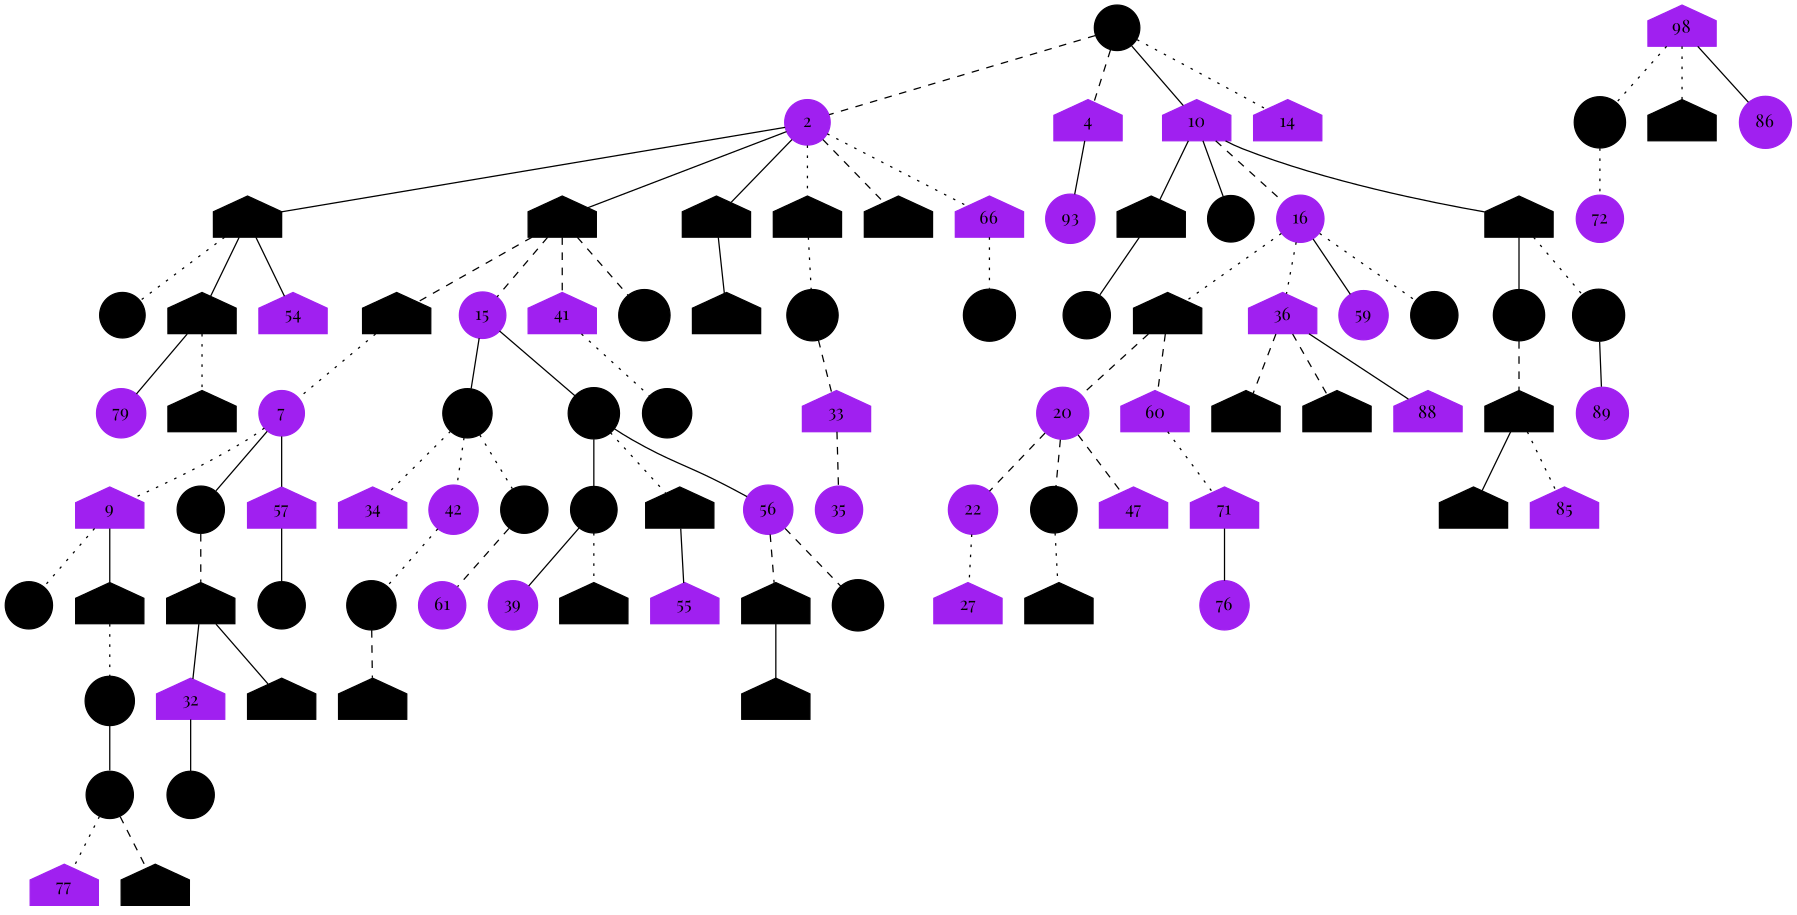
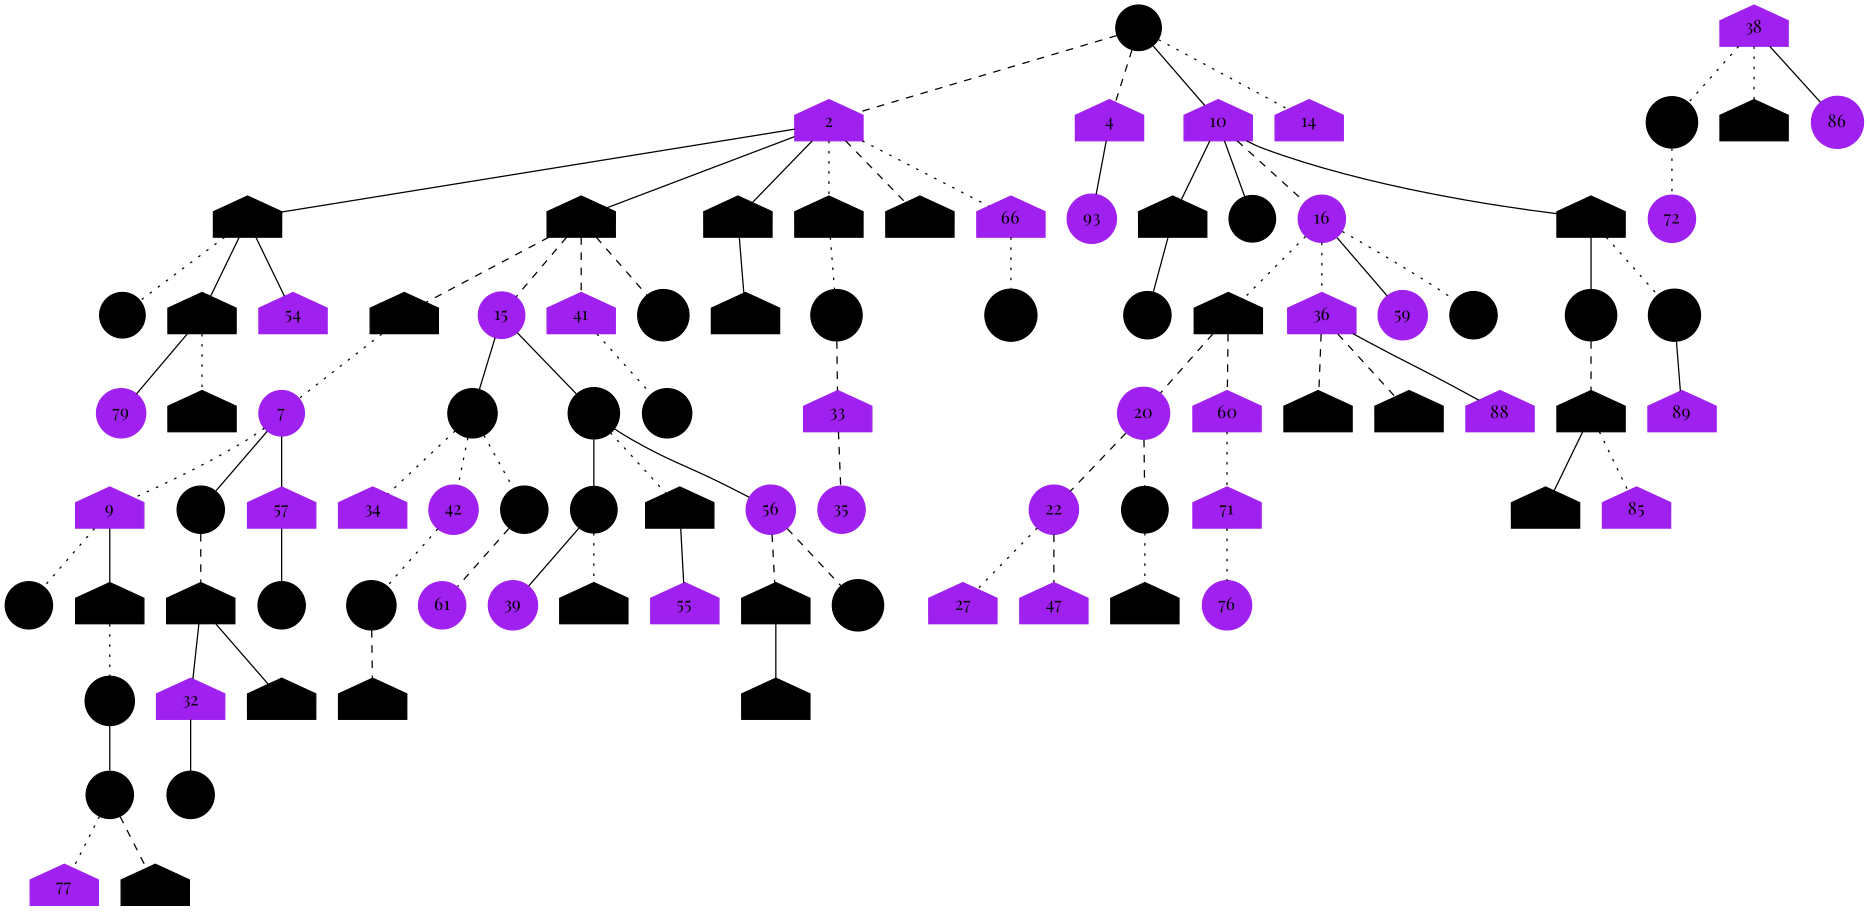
node "98": label "98" -> "38"
node "2": shape circle -> house
node "89": shape circle -> house
edge "20" -- "47": now "22" -- "47"
edge "71" -- "76": style solid -> dotted
